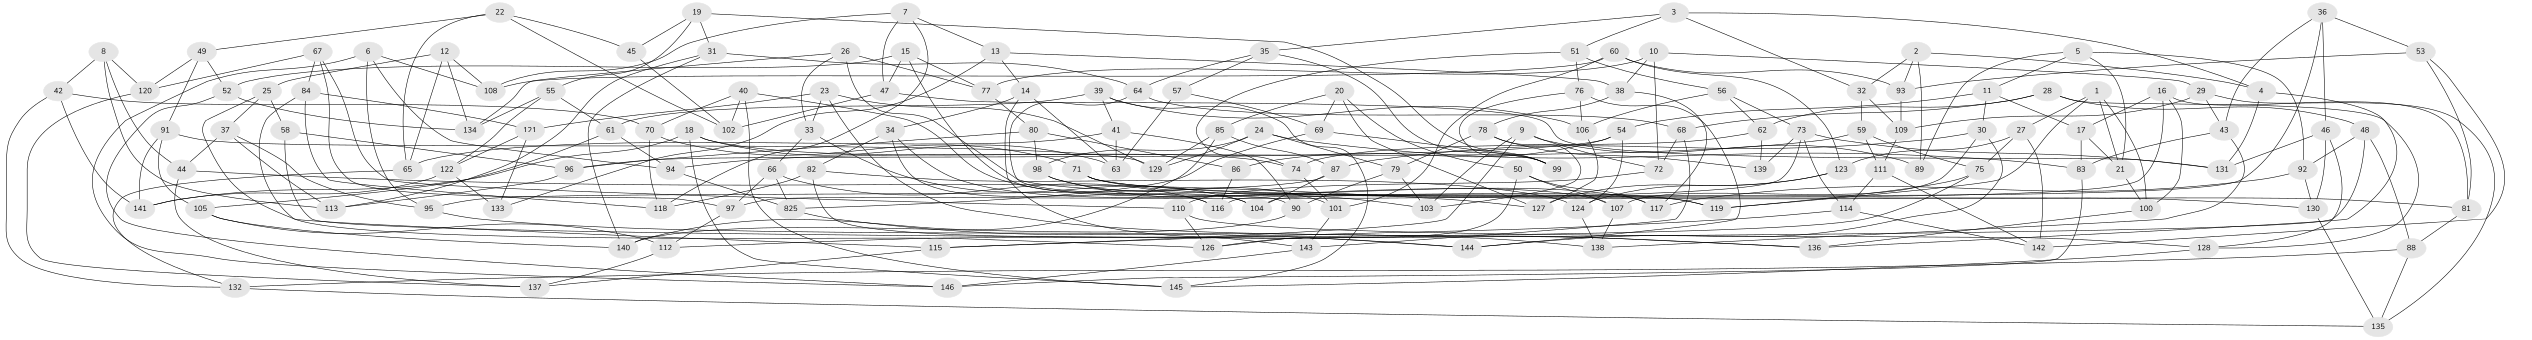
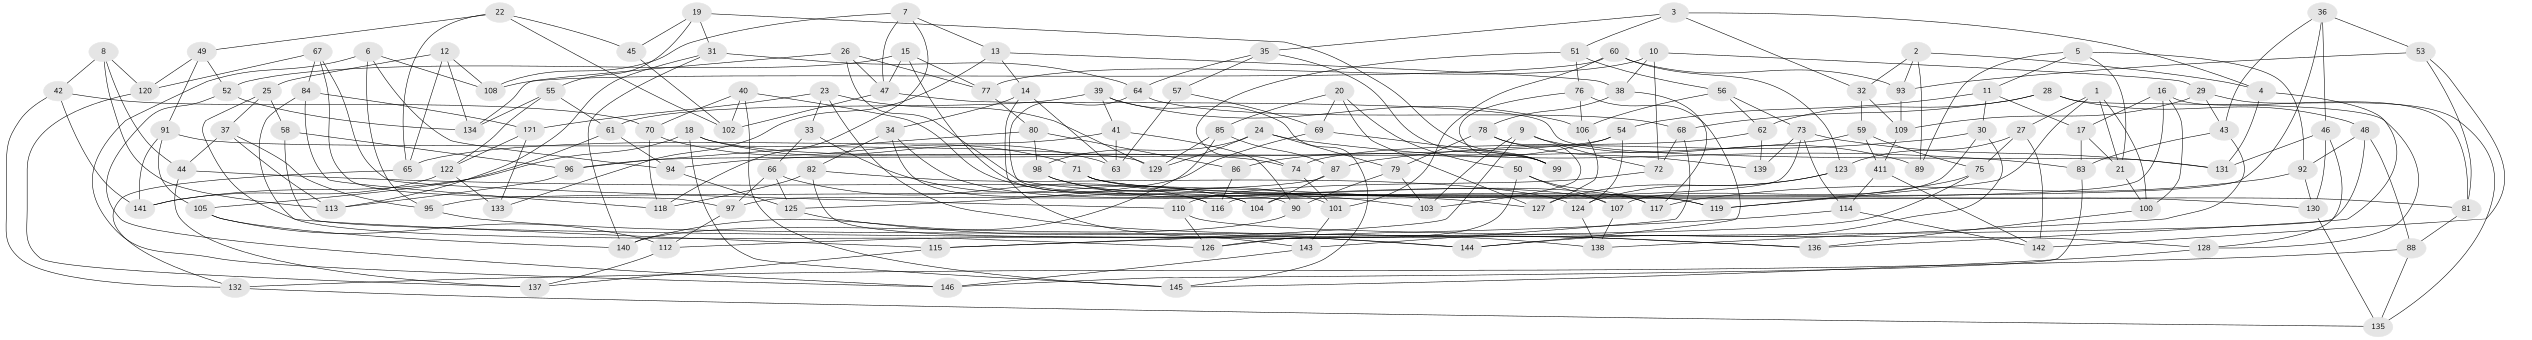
edge "26" -- "33": now "26" -- "47"
node "111": label "111" -> "411"
node "825": label "825" -> "125"
